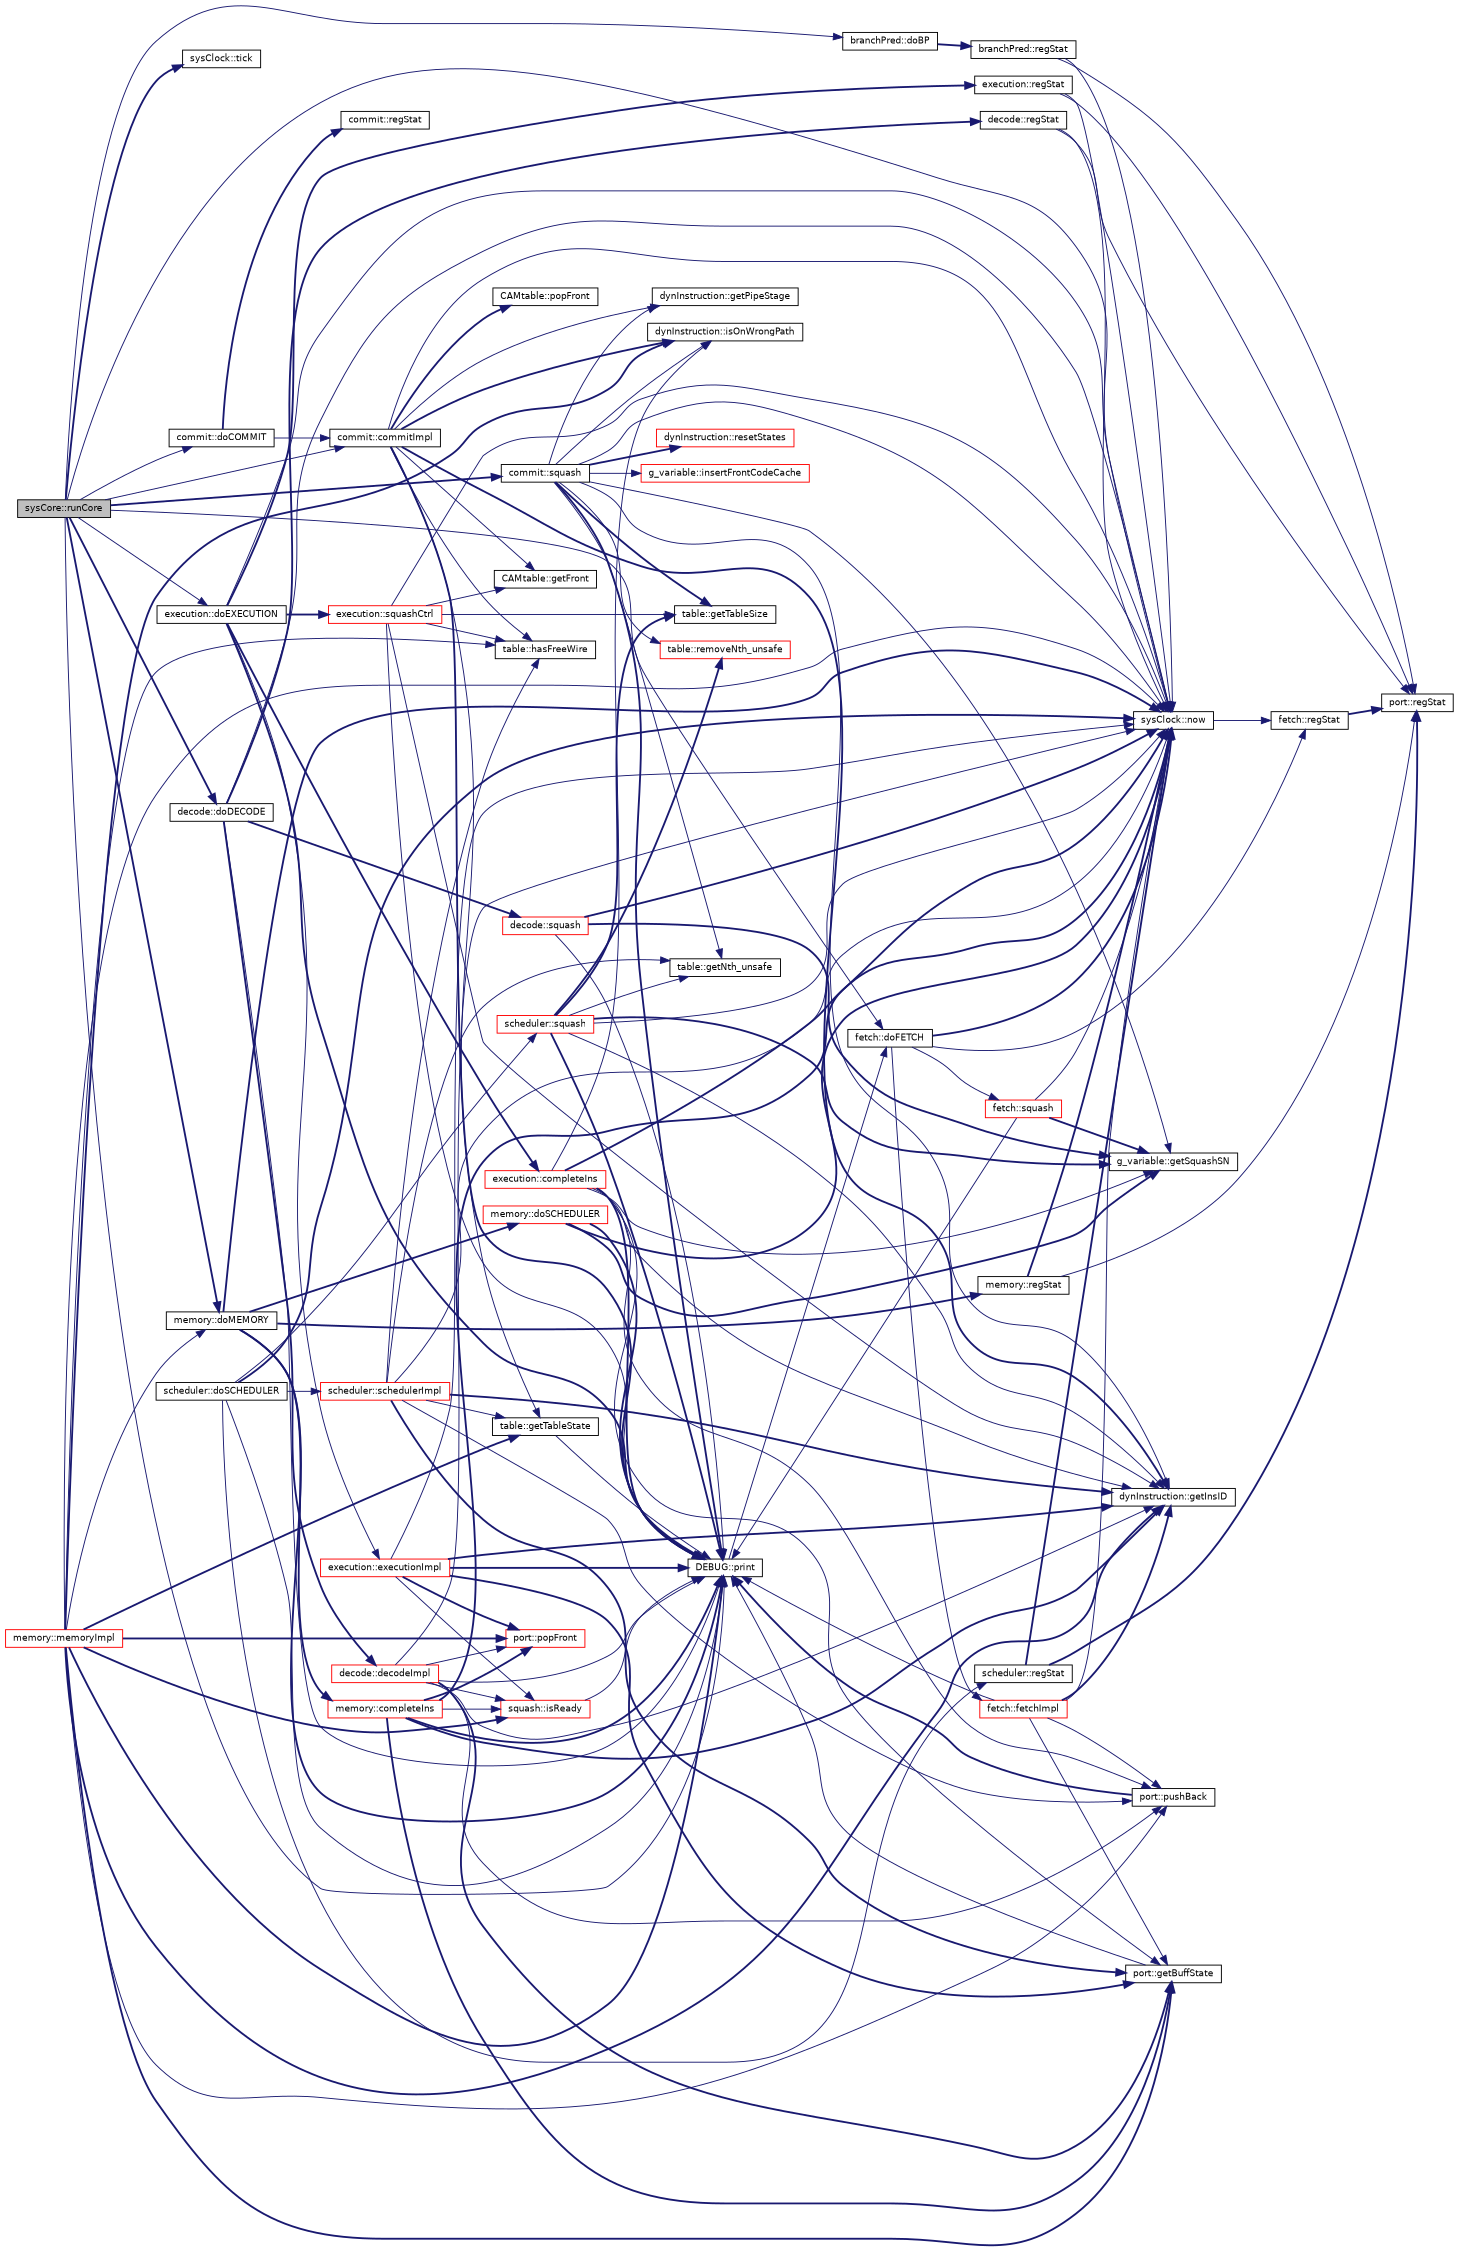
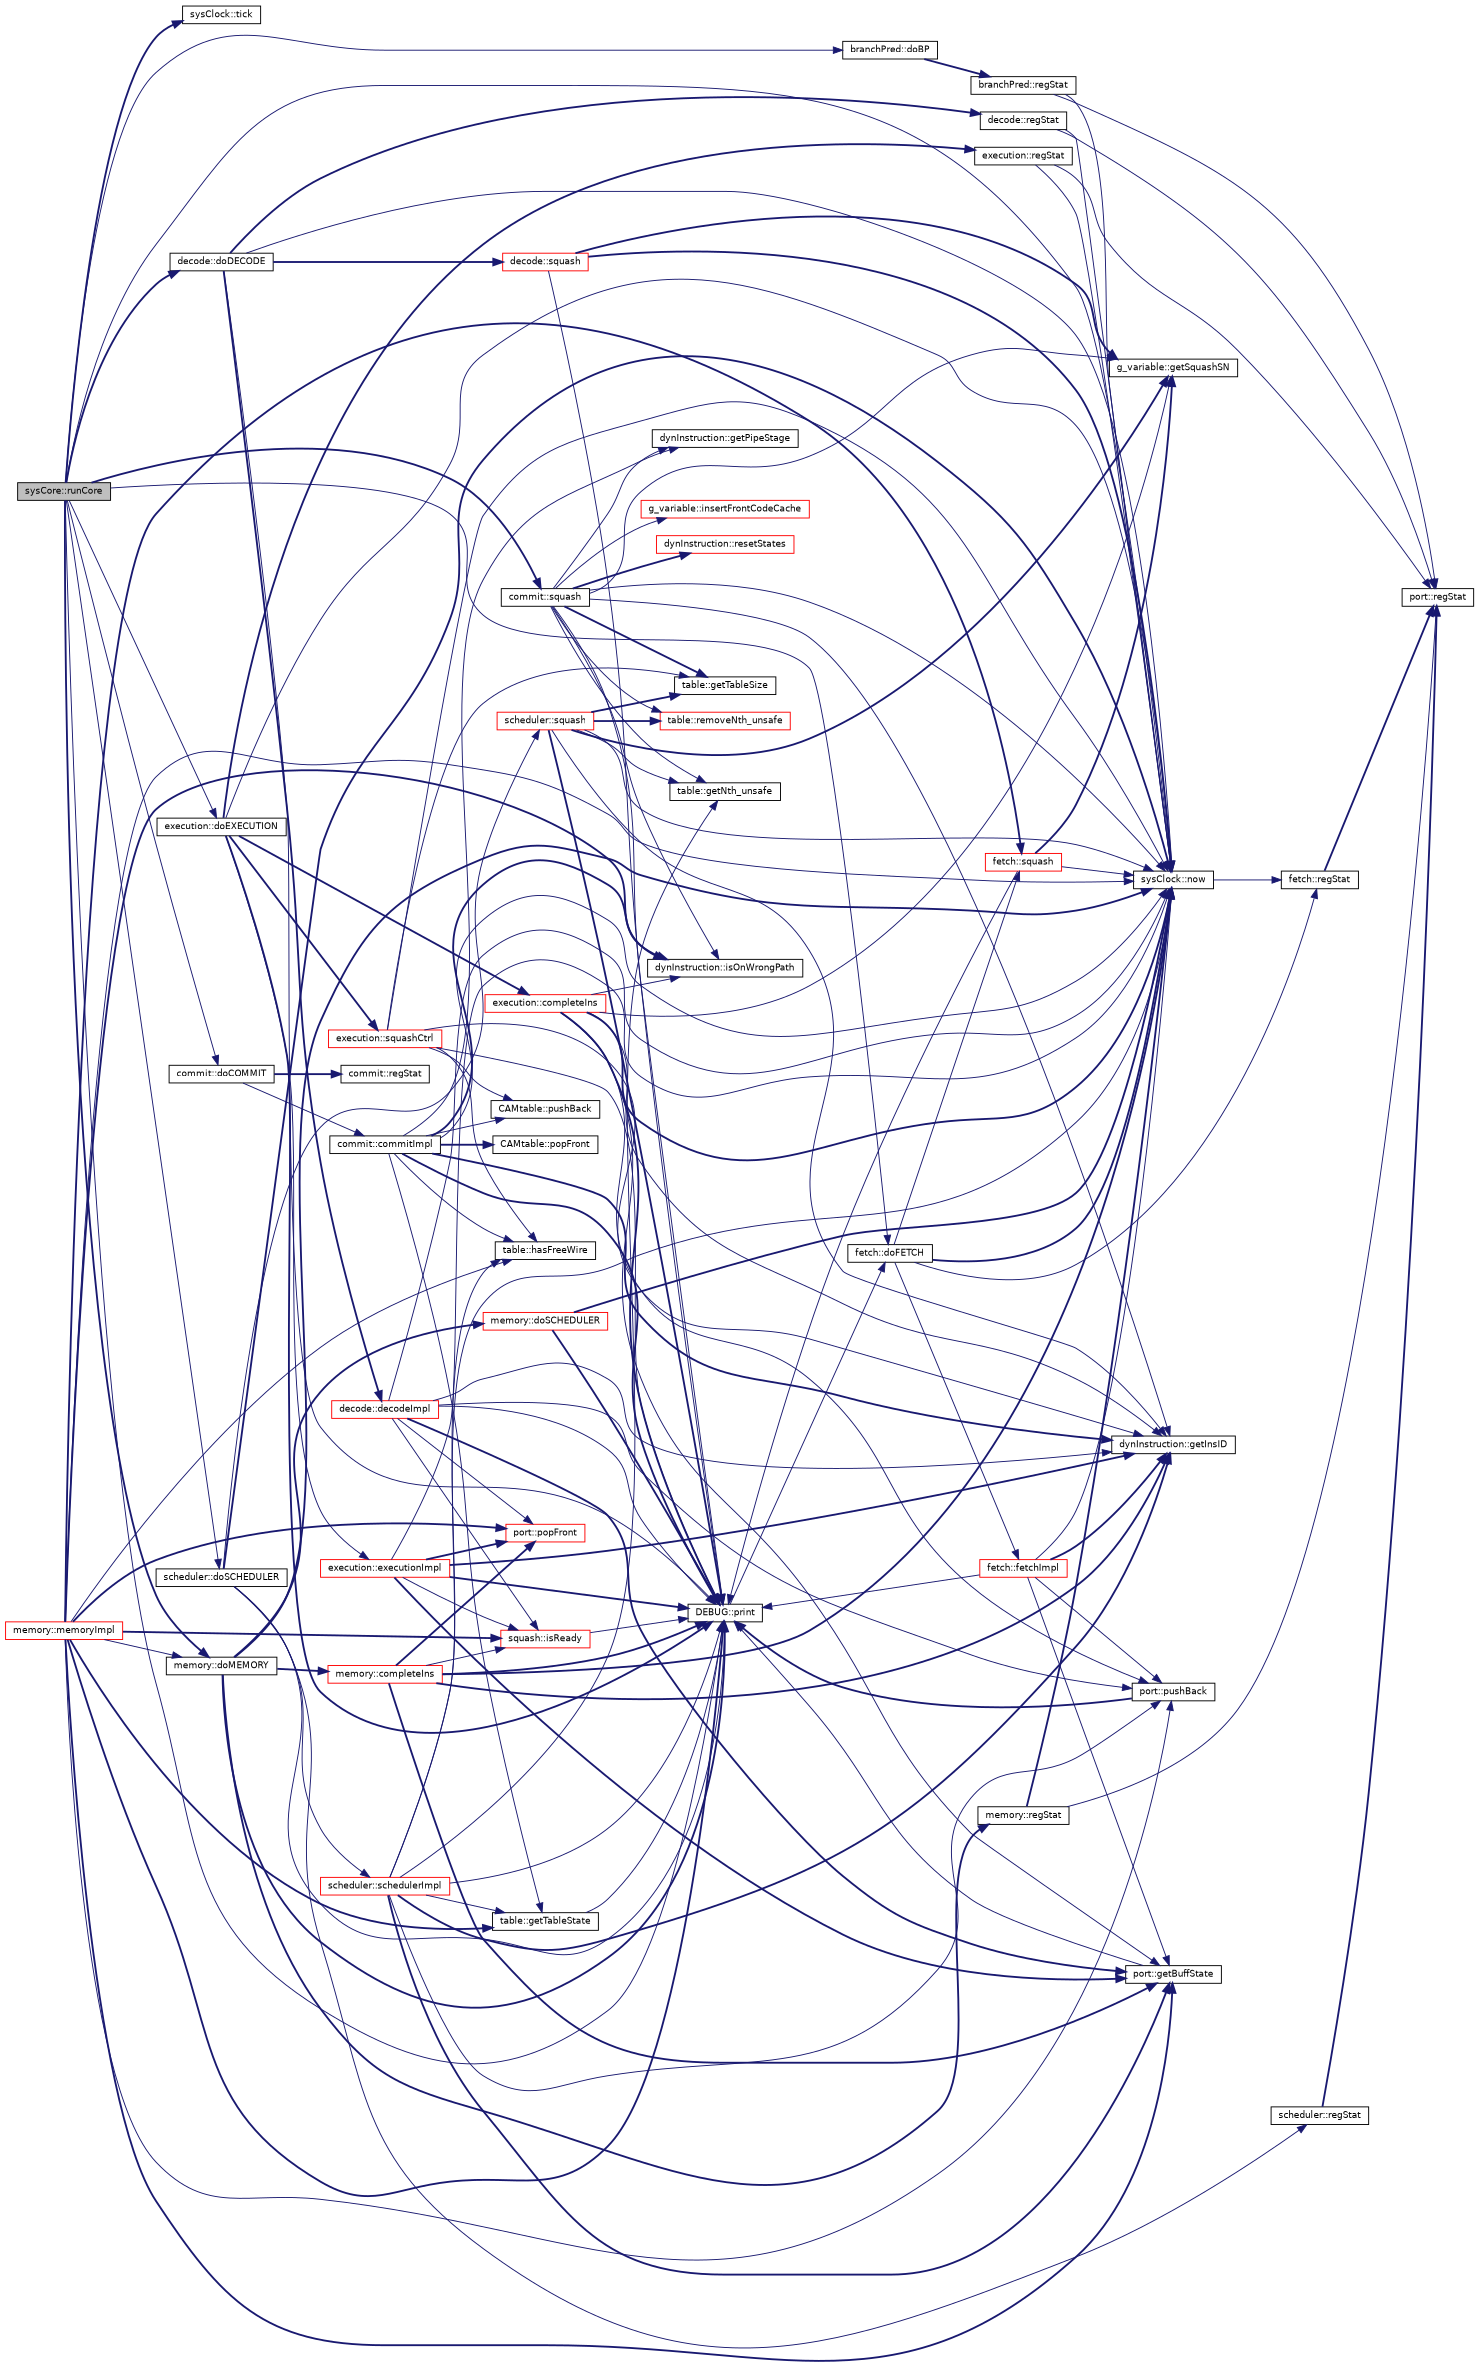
edge "sysCore::runCore" -> "commit::commitImpl": now "sysCore::runCore" -> "scheduler::doSCHEDULER"
node "CAMtable::getFront": label "CAMtable::getFront" -> "CAMtable::pushBack"
edge "commit::squash" -> "DEBUG::print": style bold -> solid
edge "scheduler::regStat" -> "sysClock::now": removed
edge "memory::doSCHEDULER" -> "g_variable::getSquashSN": removed
edge "scheduler::schedulerImpl" -> "DEBUG::print": added
edge "memory::memoryImpl" -> "dynInstruction::getInsID": now "memory::memoryImpl" -> "fetch::squash"
